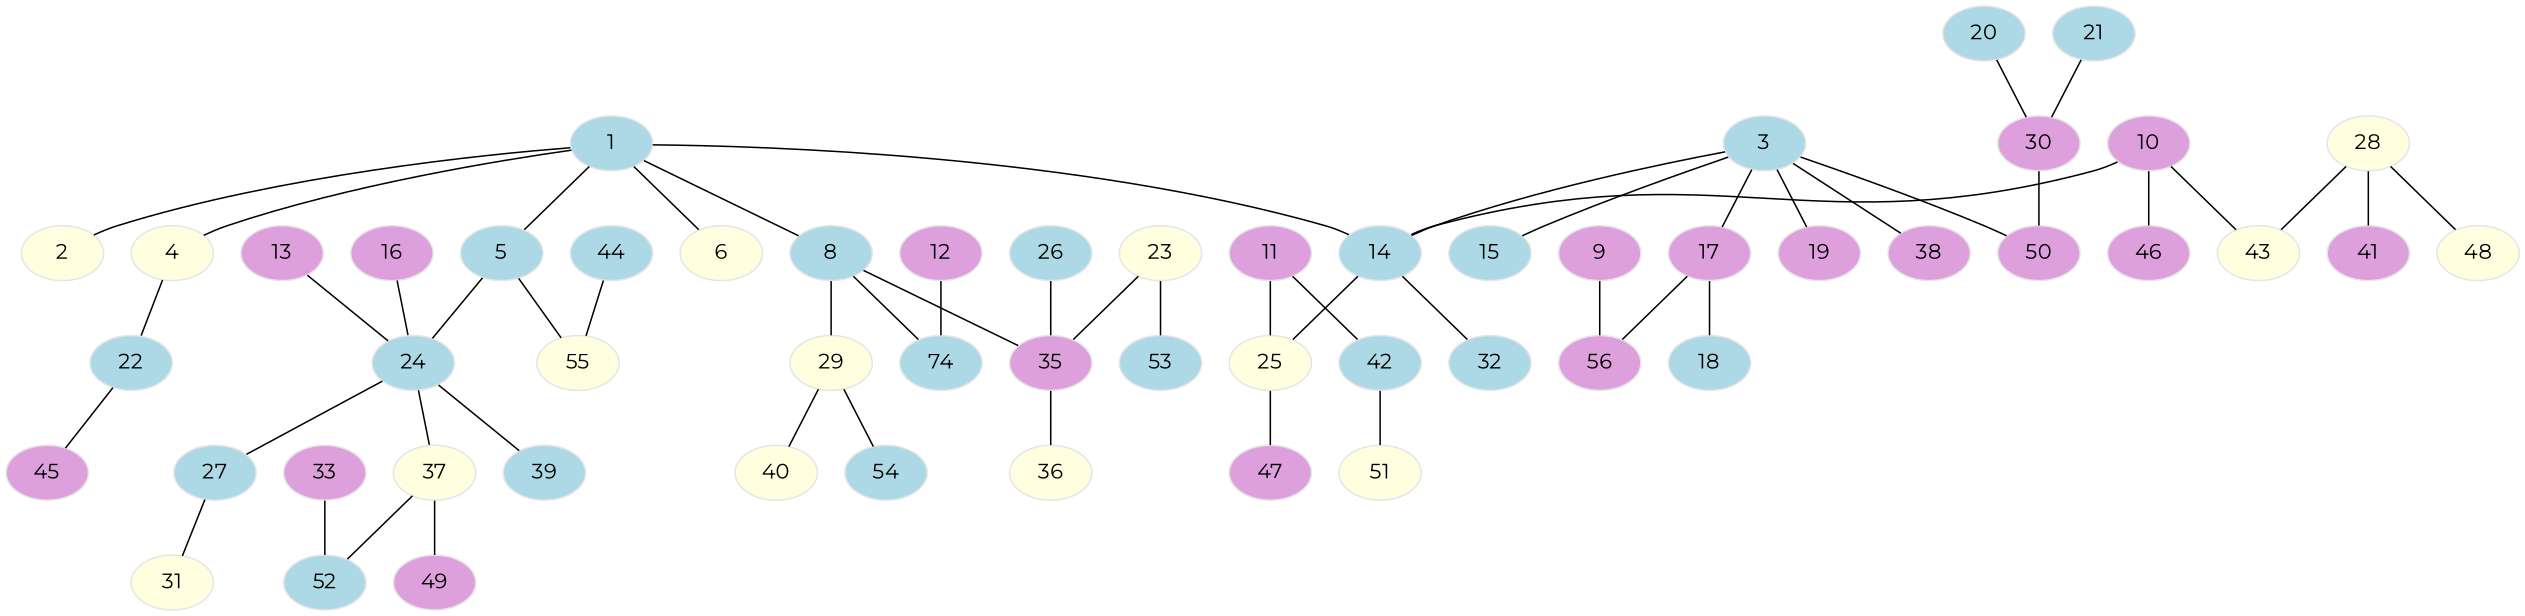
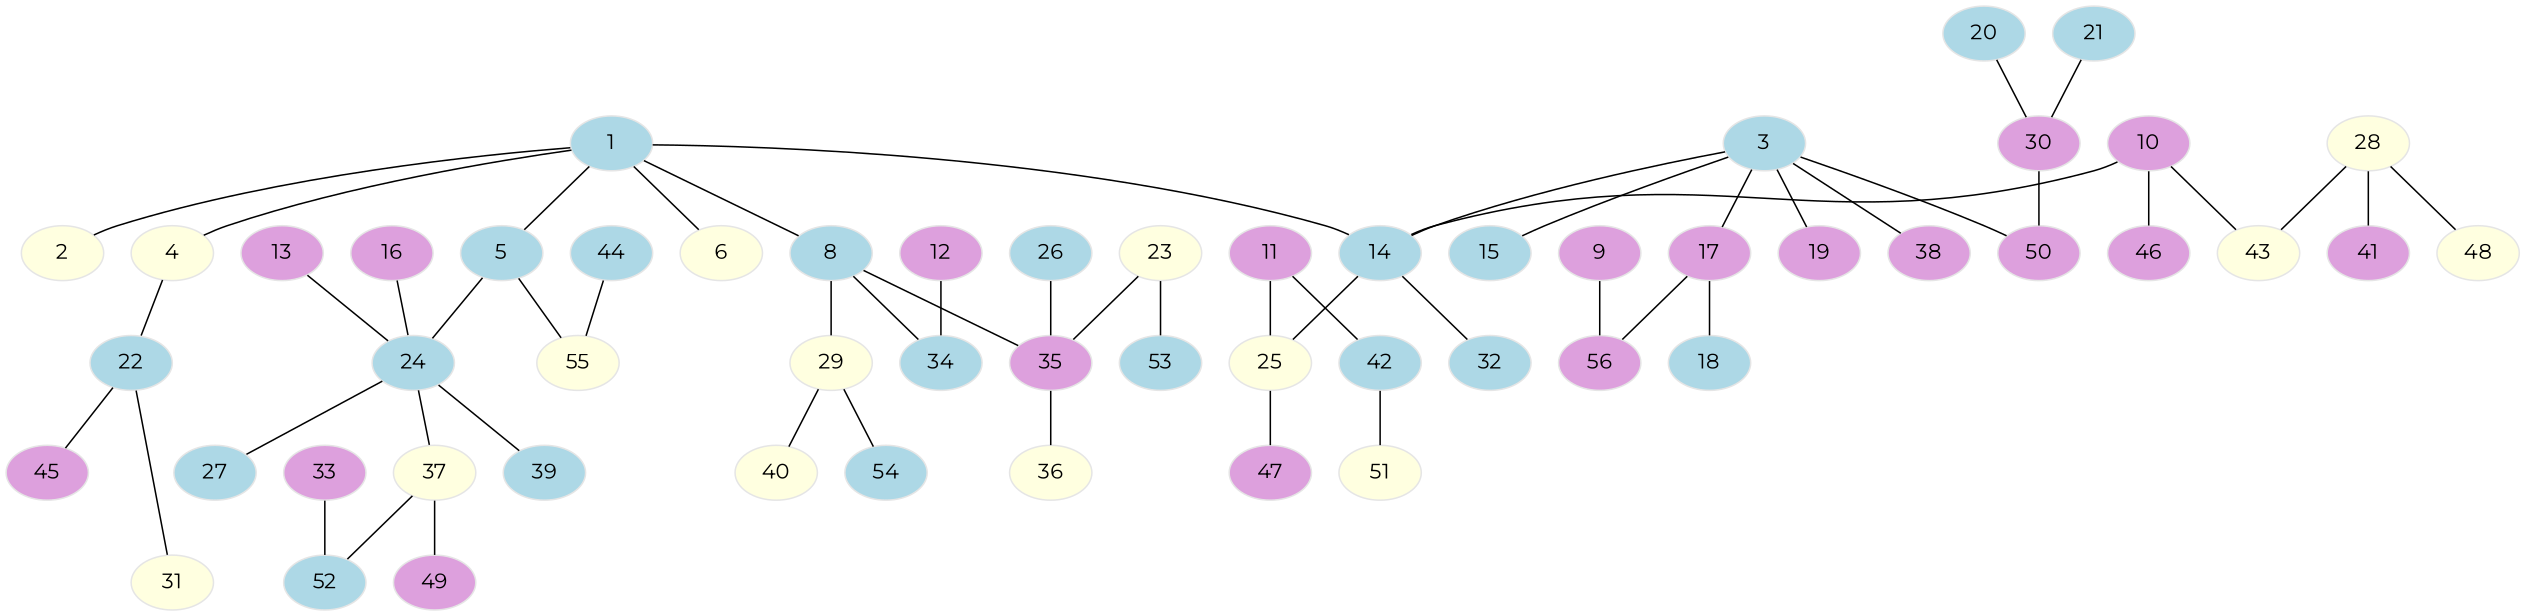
node "74": label "74" -> "34"
edge "27" -- "31": now "22" -- "31"
